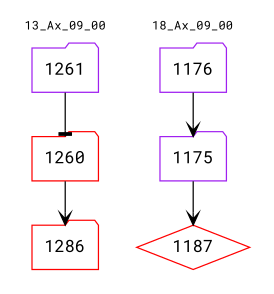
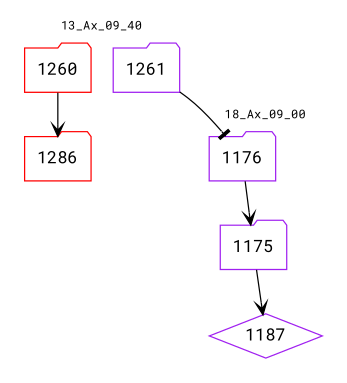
cluster "13_Ax_09_00": label "13_Ax_09_00" -> "13_Ax_09_40"
edge "1261" -> "1260": now "1261" -> "1176"
node "1187": color red -> purple
